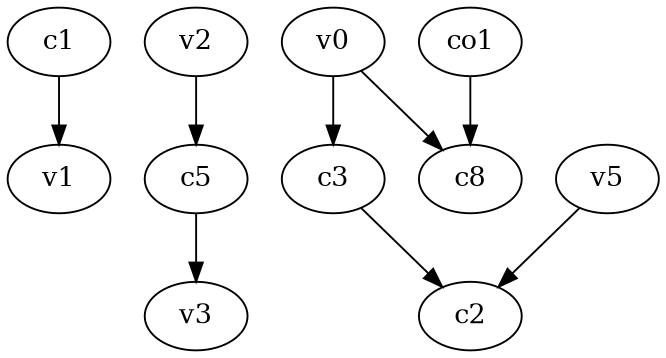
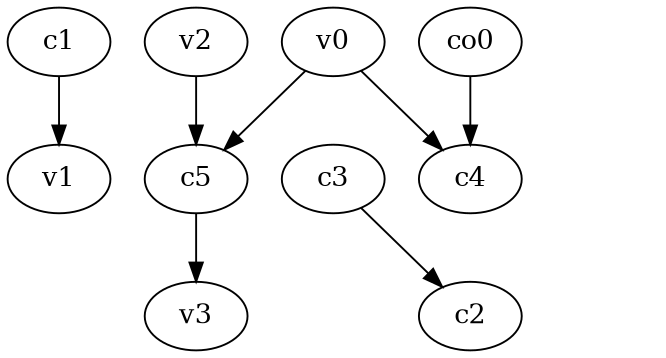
node "co1": label "co1" -> "co0"
edge "v0" -> "c3": now "v0" -> "c5"
node "c8": label "c8" -> "c4"
node "v5": removed
